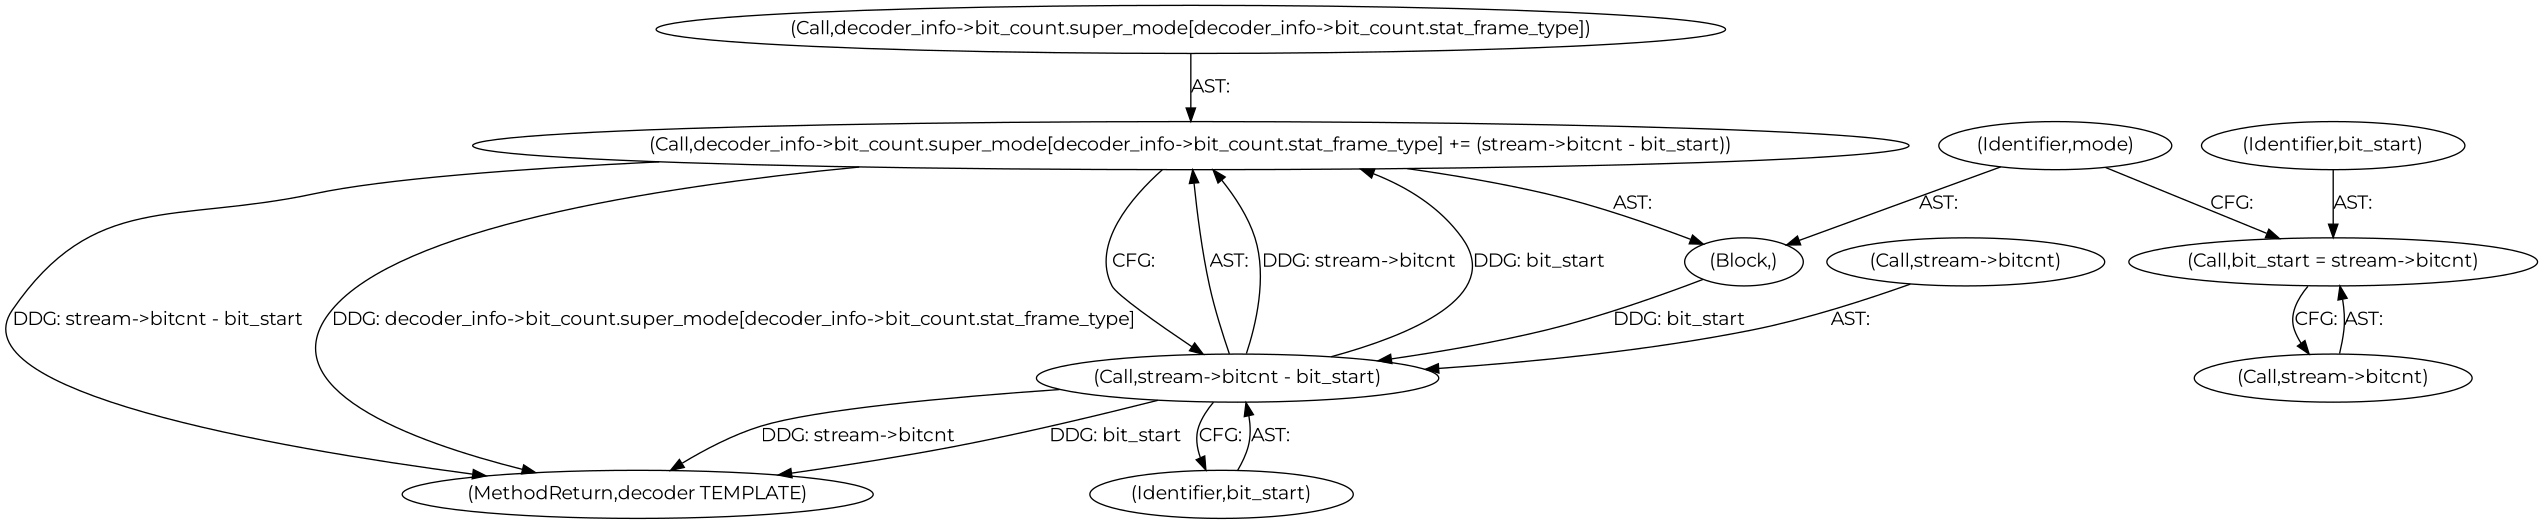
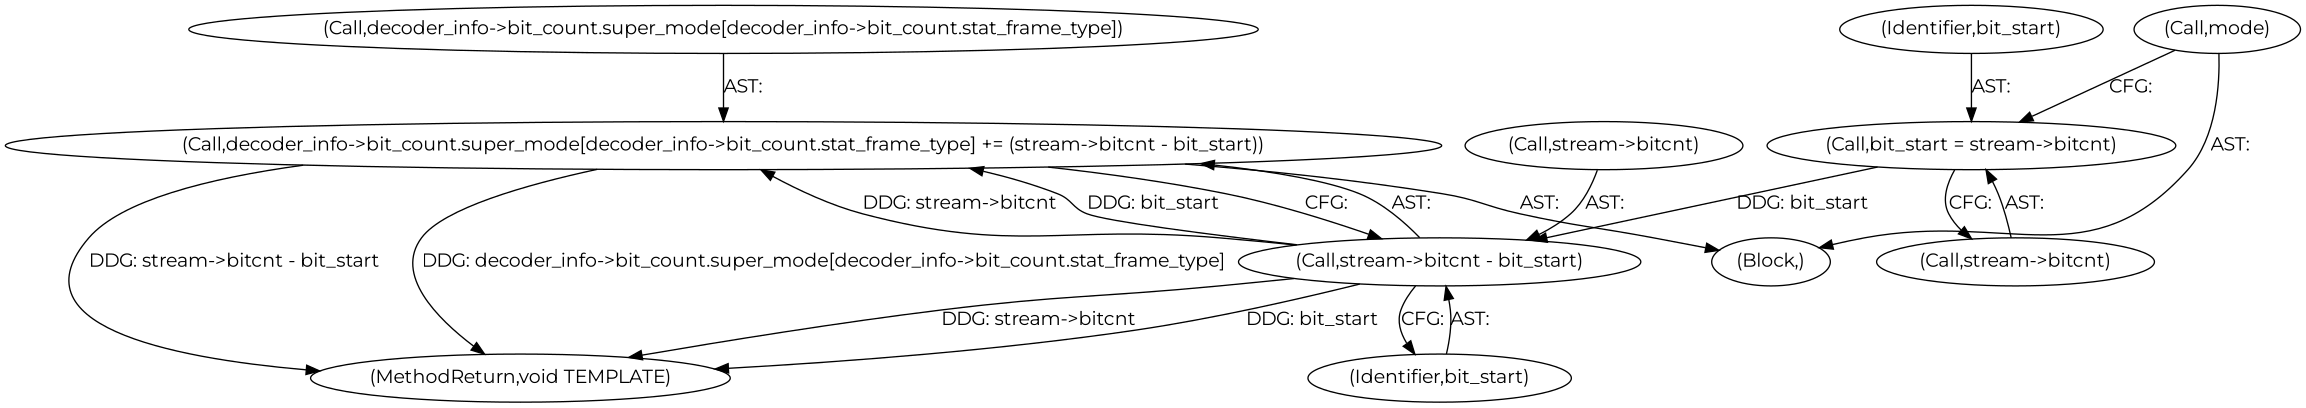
node "(Identifier,mode)": label "(Identifier,mode)" -> "(Call,mode)"
edge "(Block,)" -> "(Call,stream->bitcnt - bit_start)": now "(Call,bit_start = stream->bitcnt)" -> "(Call,stream->bitcnt - bit_start)"
node "(MethodReturn,decoder TEMPLATE)": label "(MethodReturn,decoder TEMPLATE)" -> "(MethodReturn,void TEMPLATE)"
